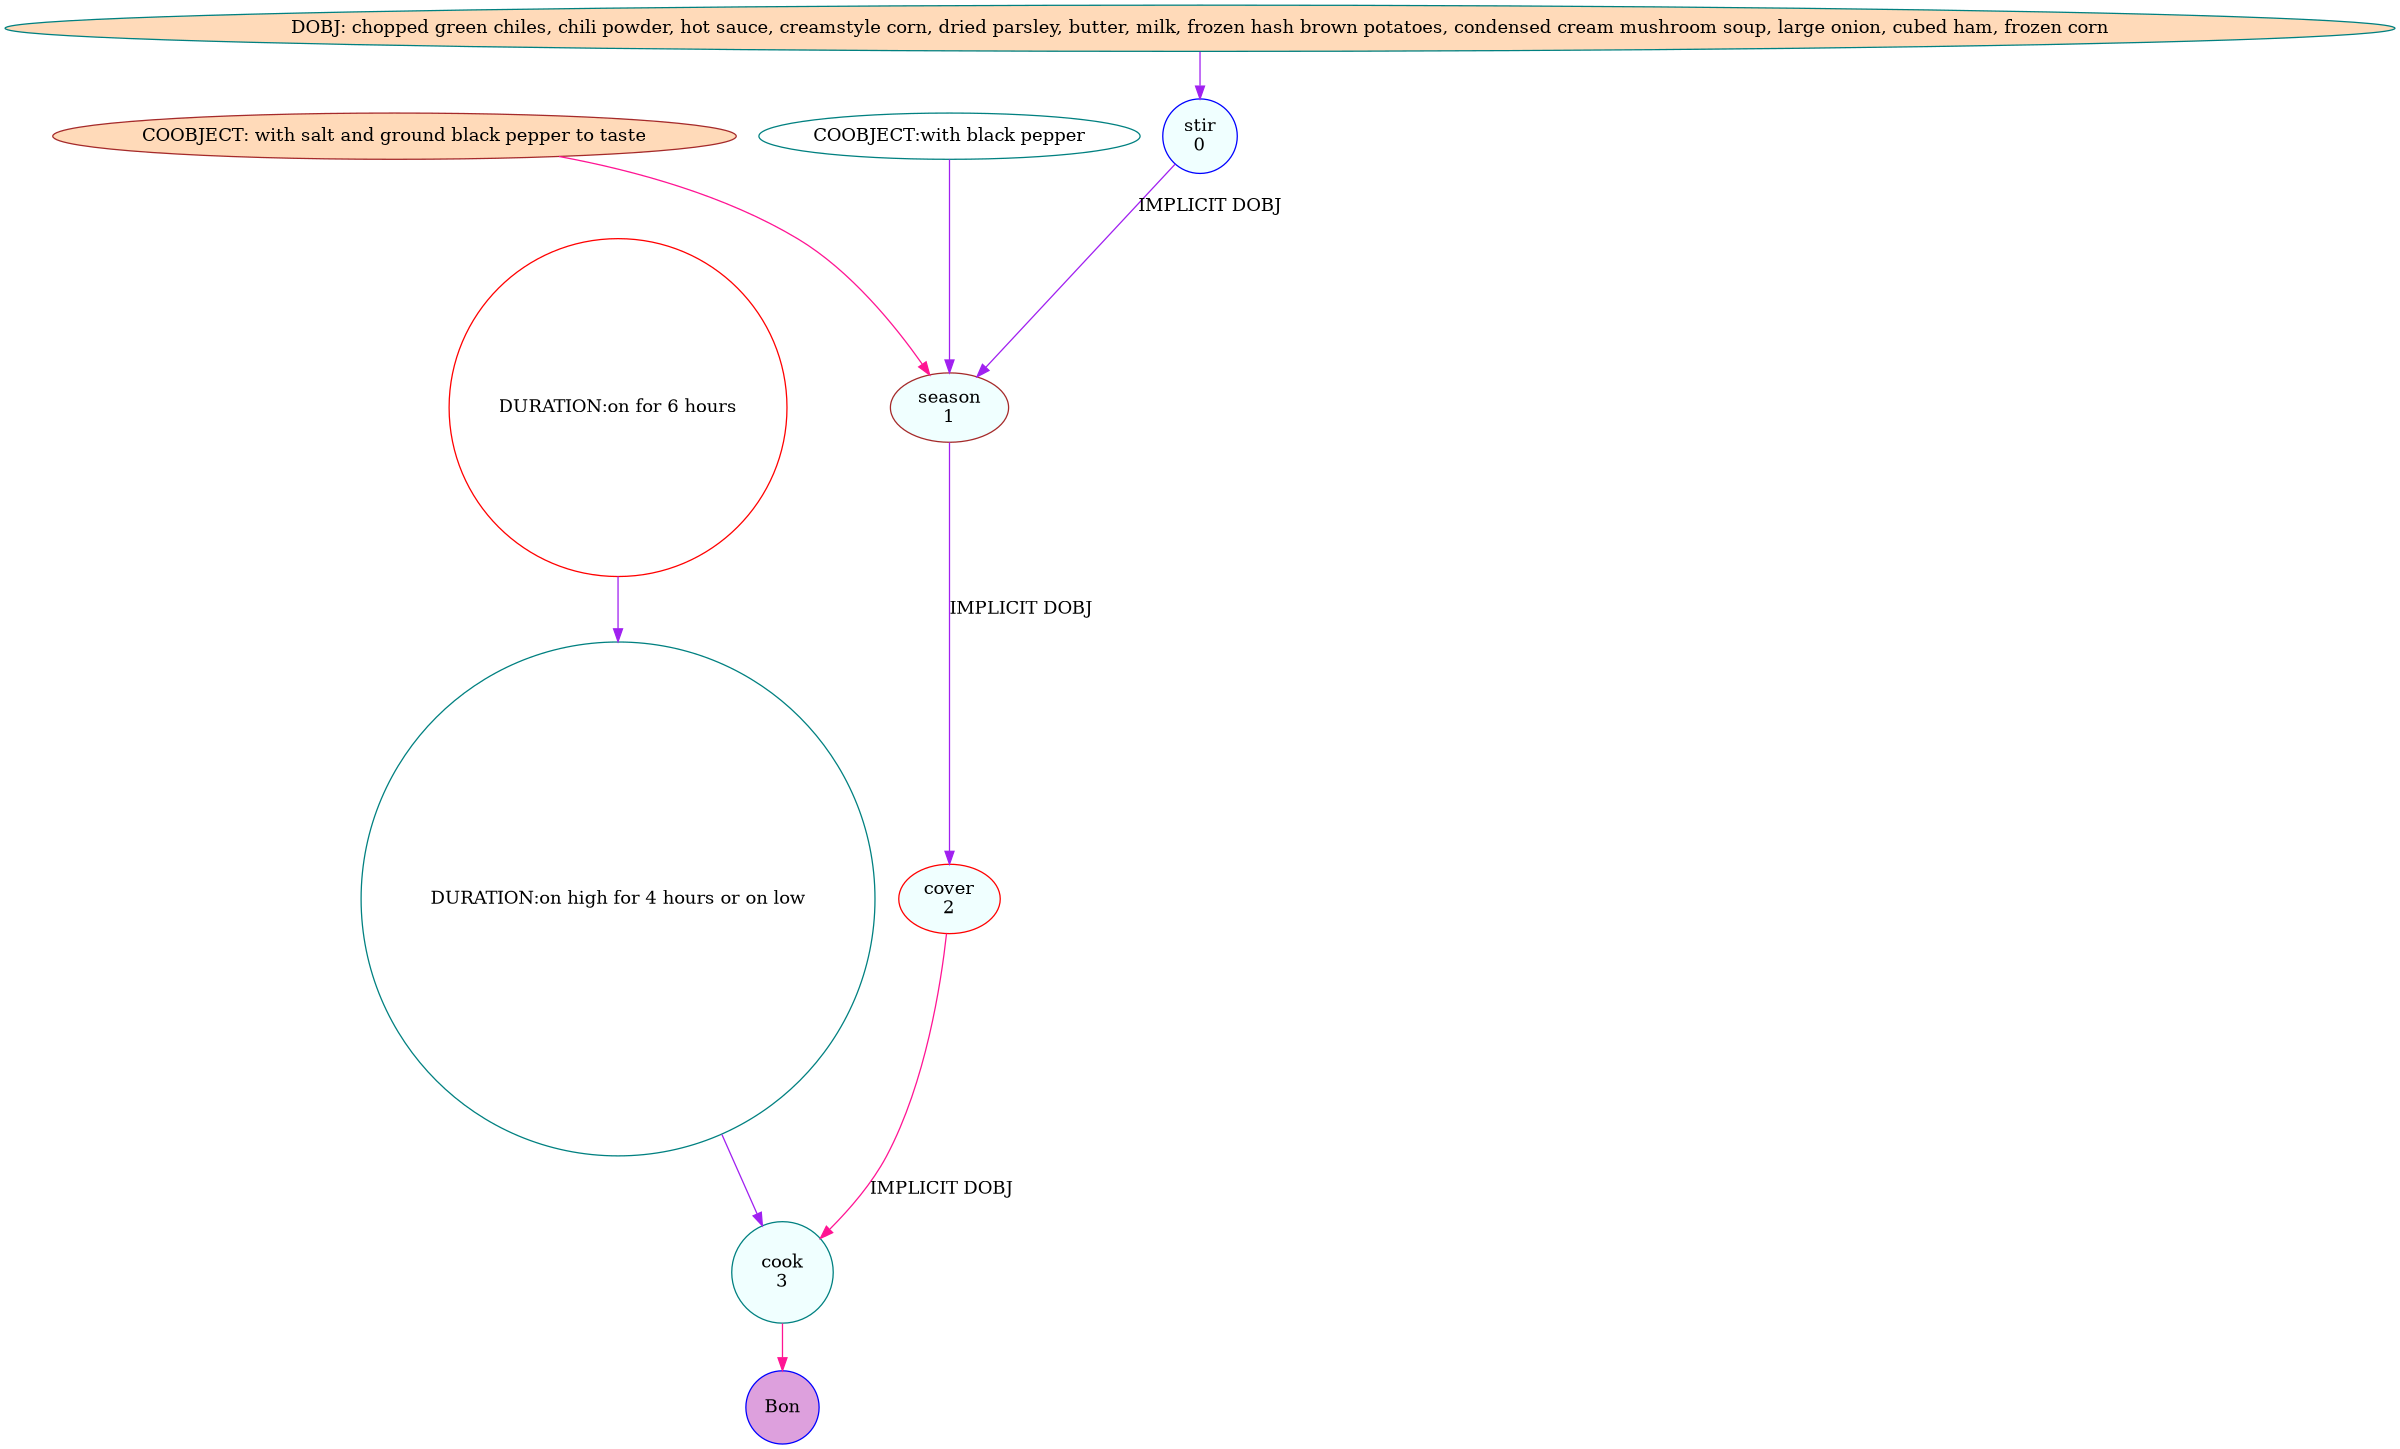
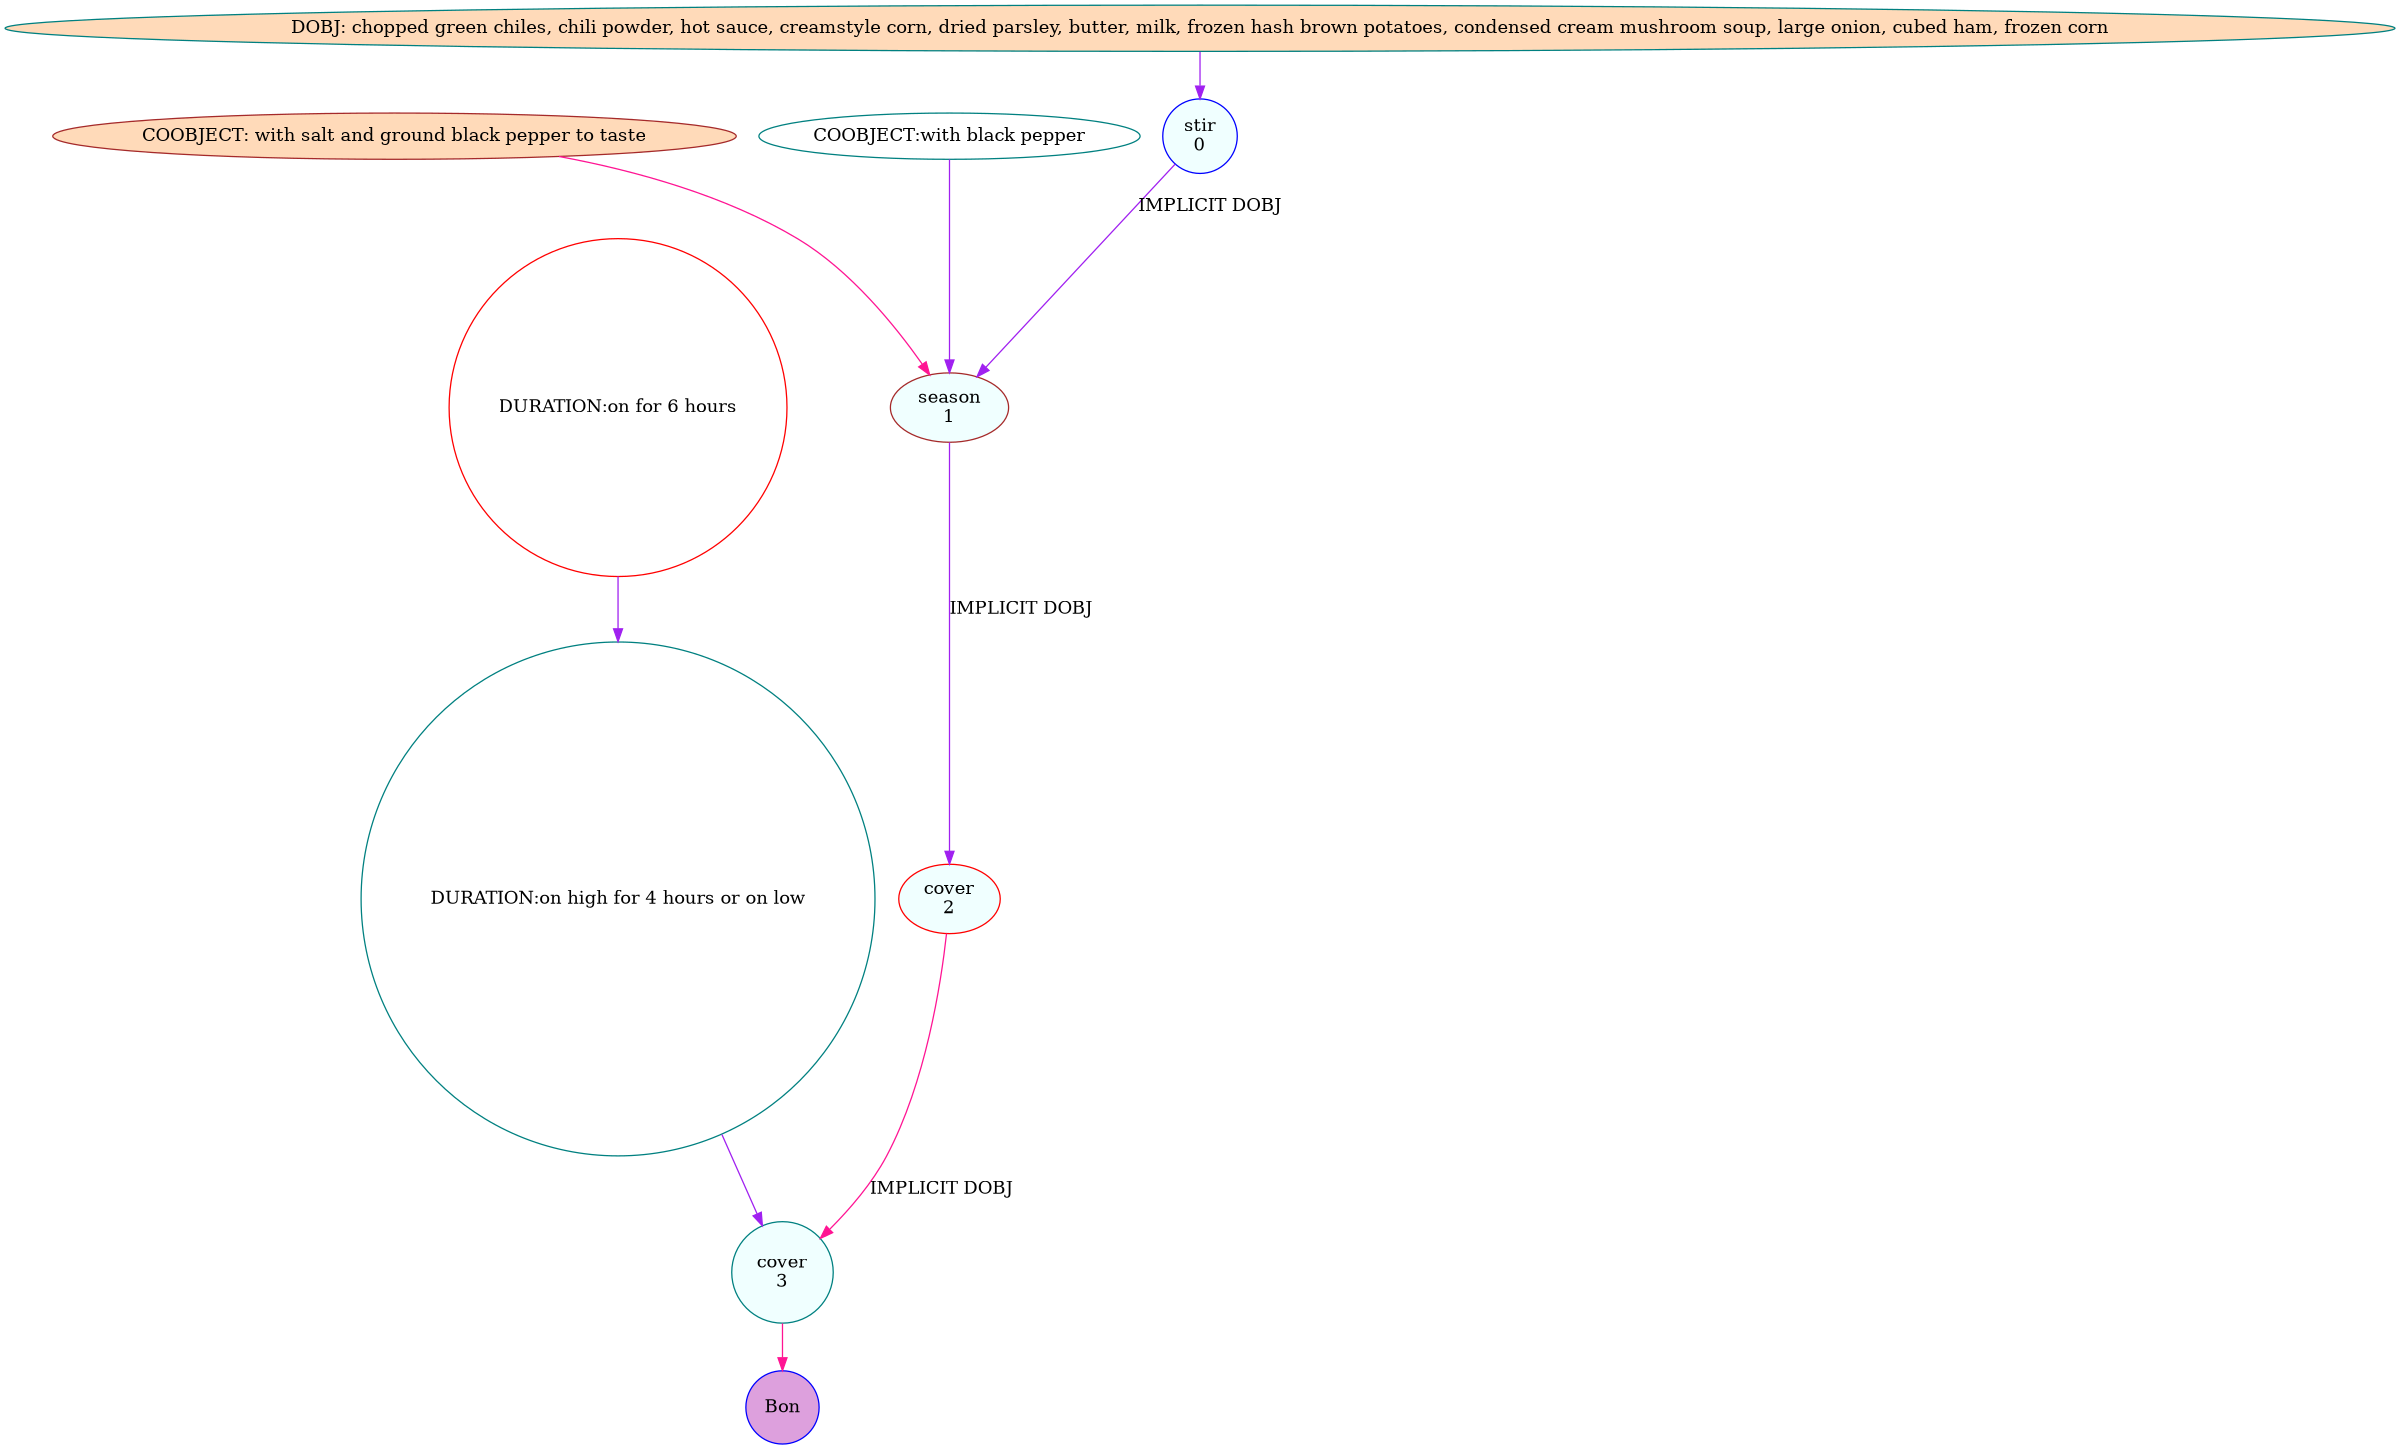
node "cook 3": label "cook 3" -> "cover 3"
